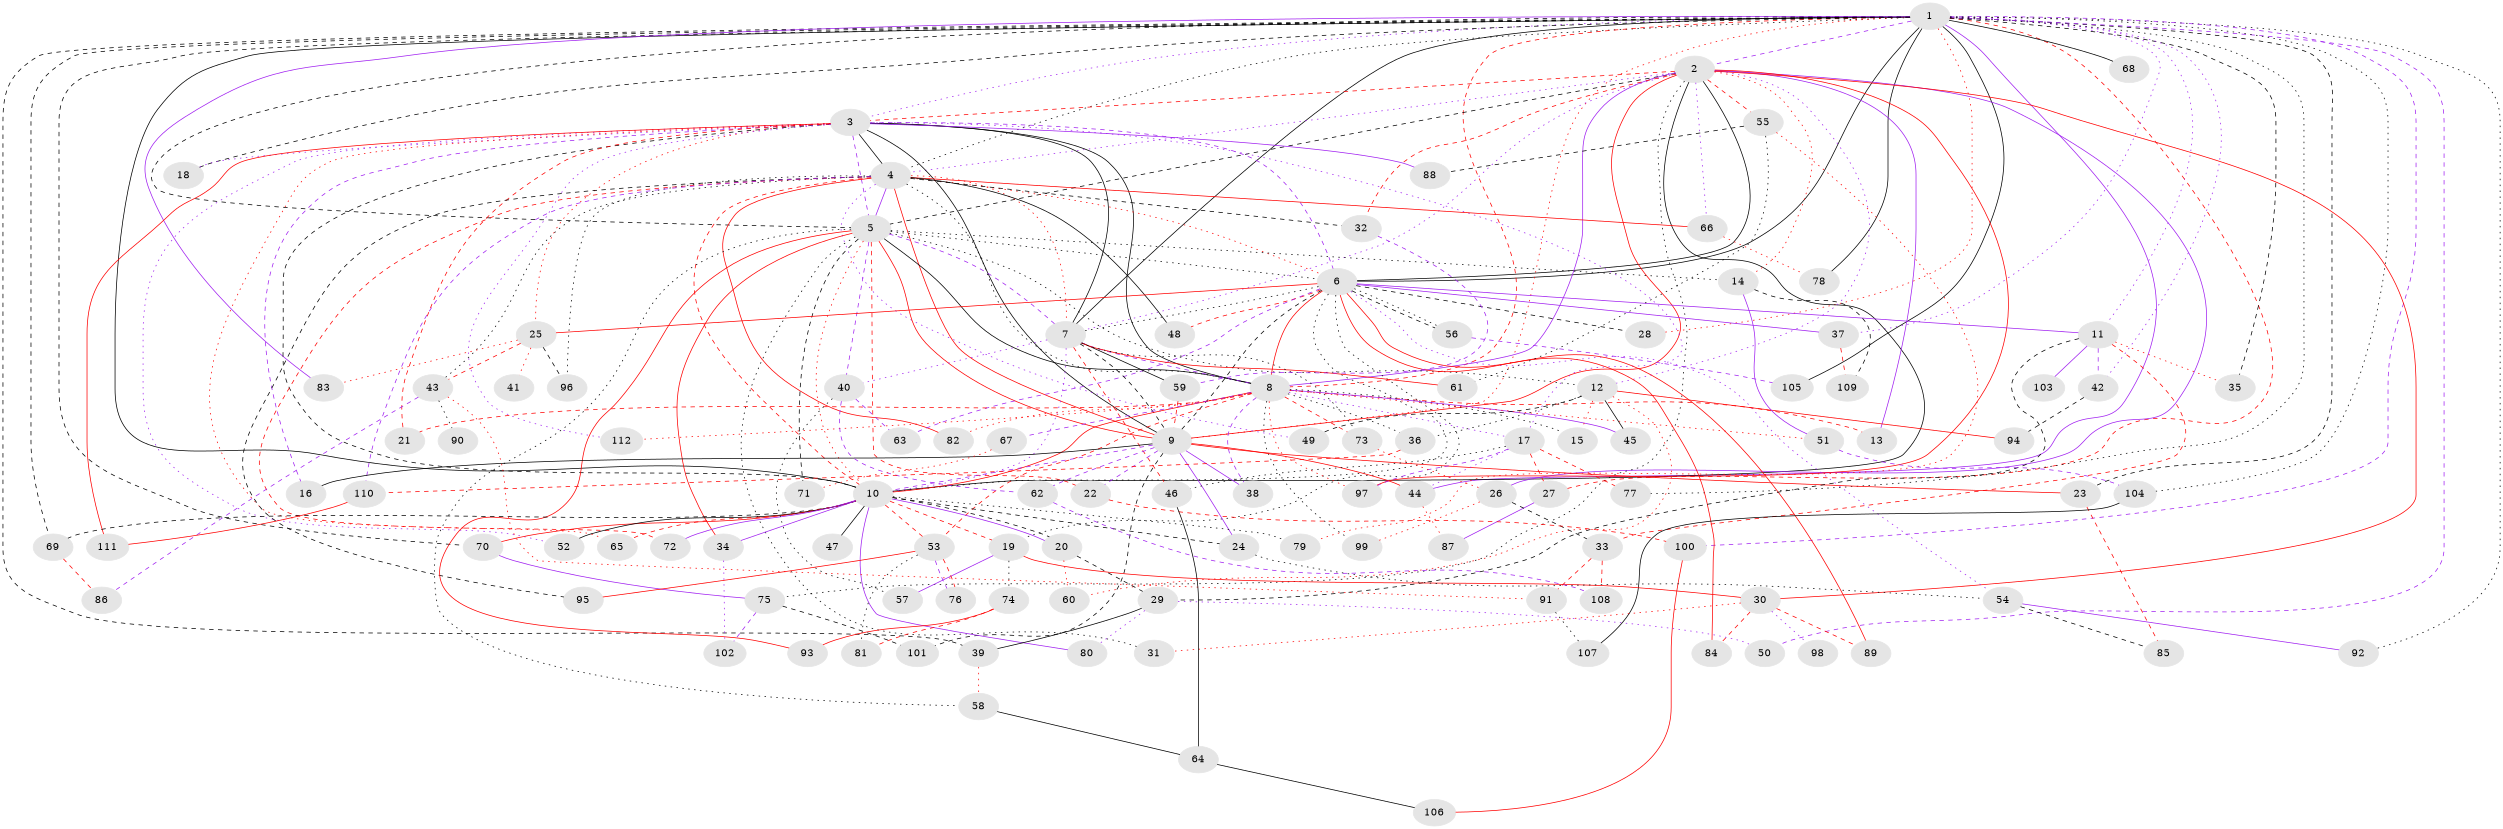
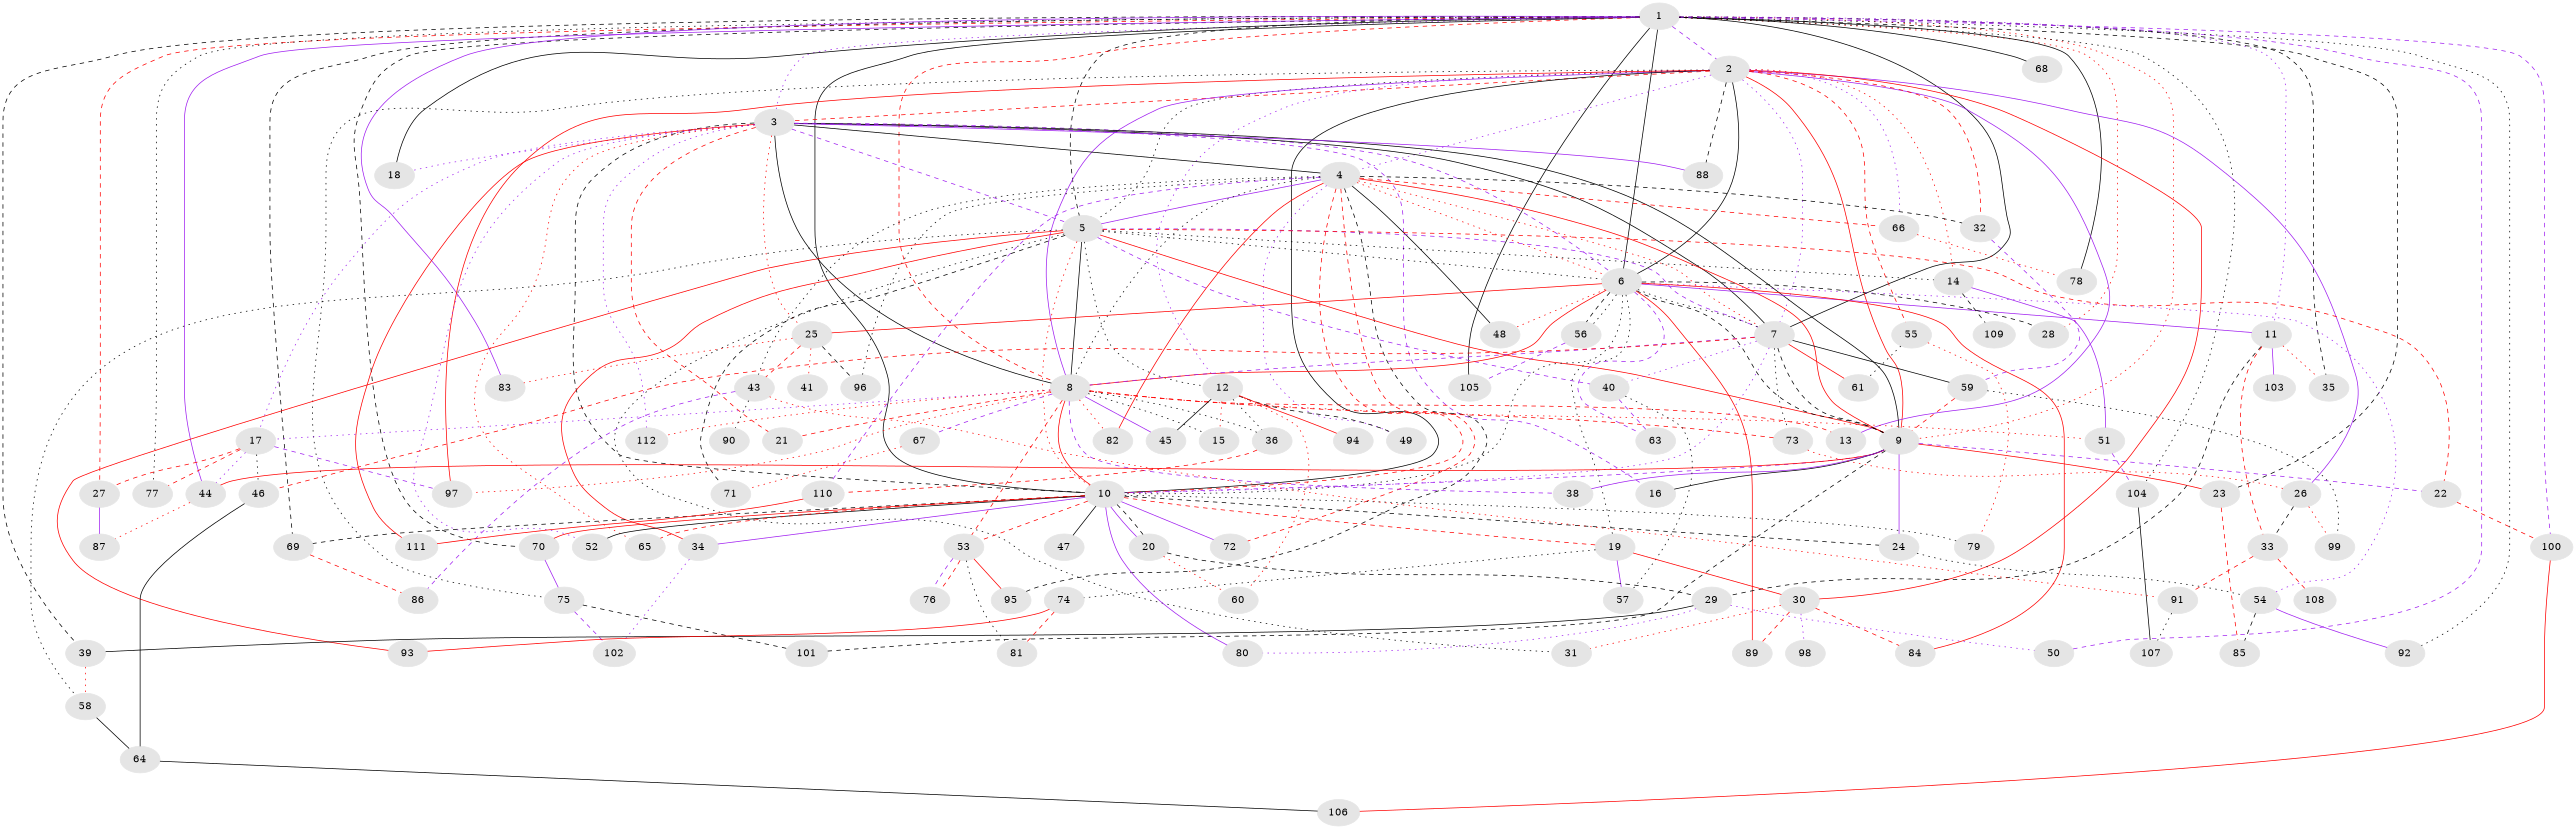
edge "1" -- "4": removed
edge "1" -- "18": style dashed -> solid
edge "2" -- "5": style dashed -> dotted
edge "55" -- "88": now "2" -- "88"
edge "4" -- "66": style solid -> dashed
edge "6" -- "48": style dashed -> dotted
node "37": removed
node "42": removed
edge "8" -- "99": now "59" -- "99"
node "62": removed
